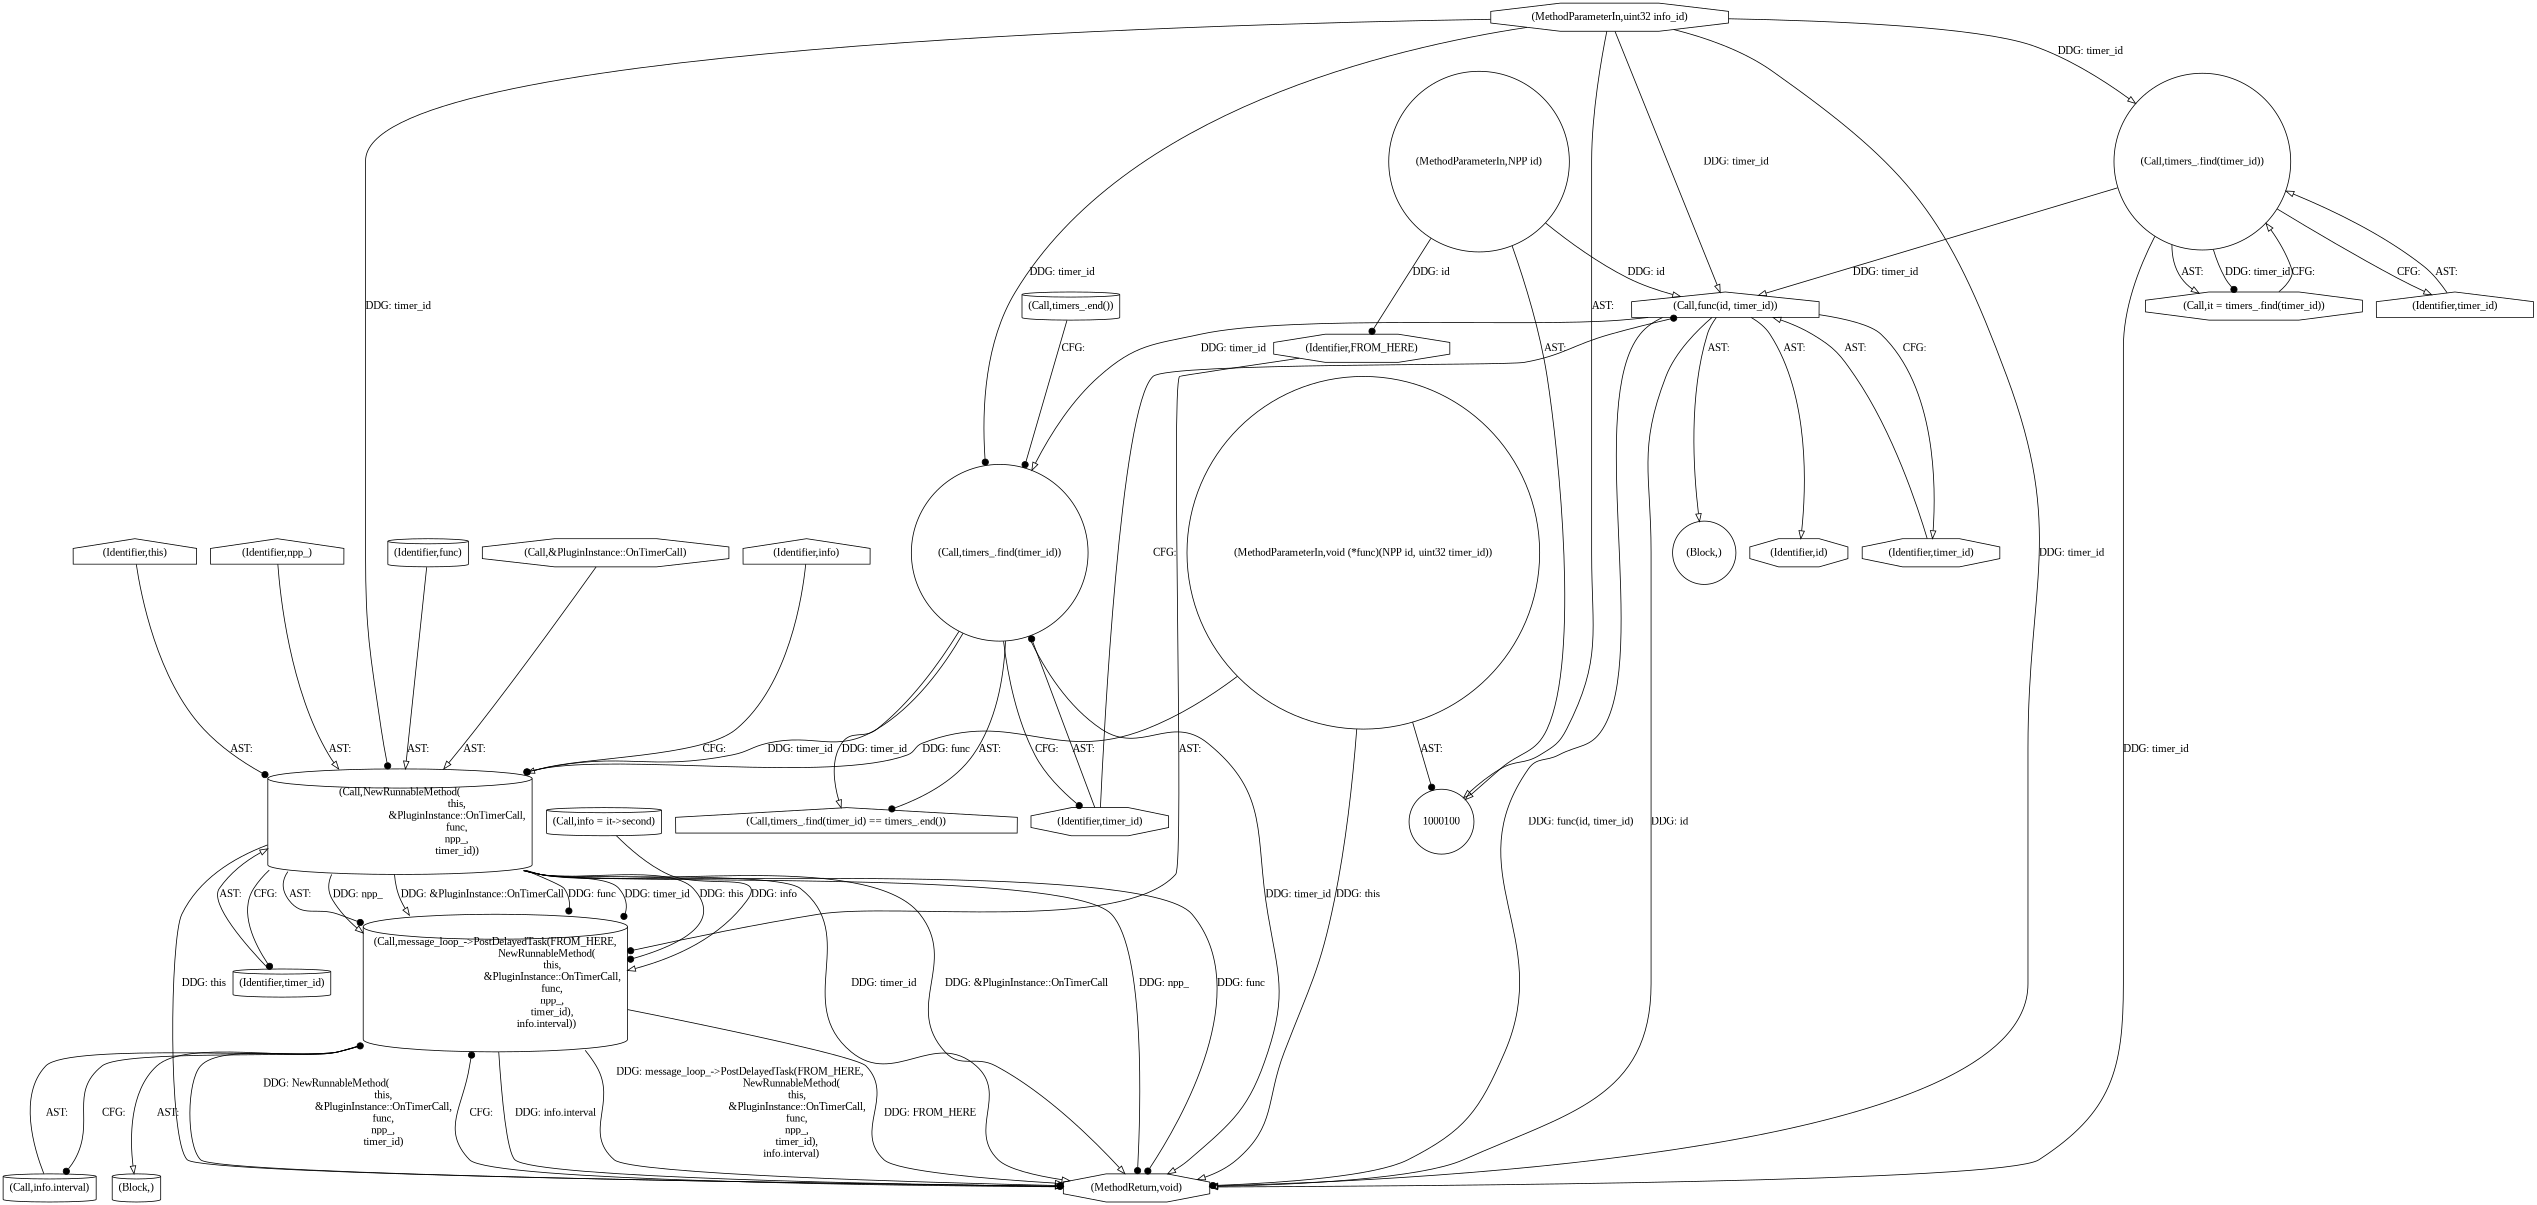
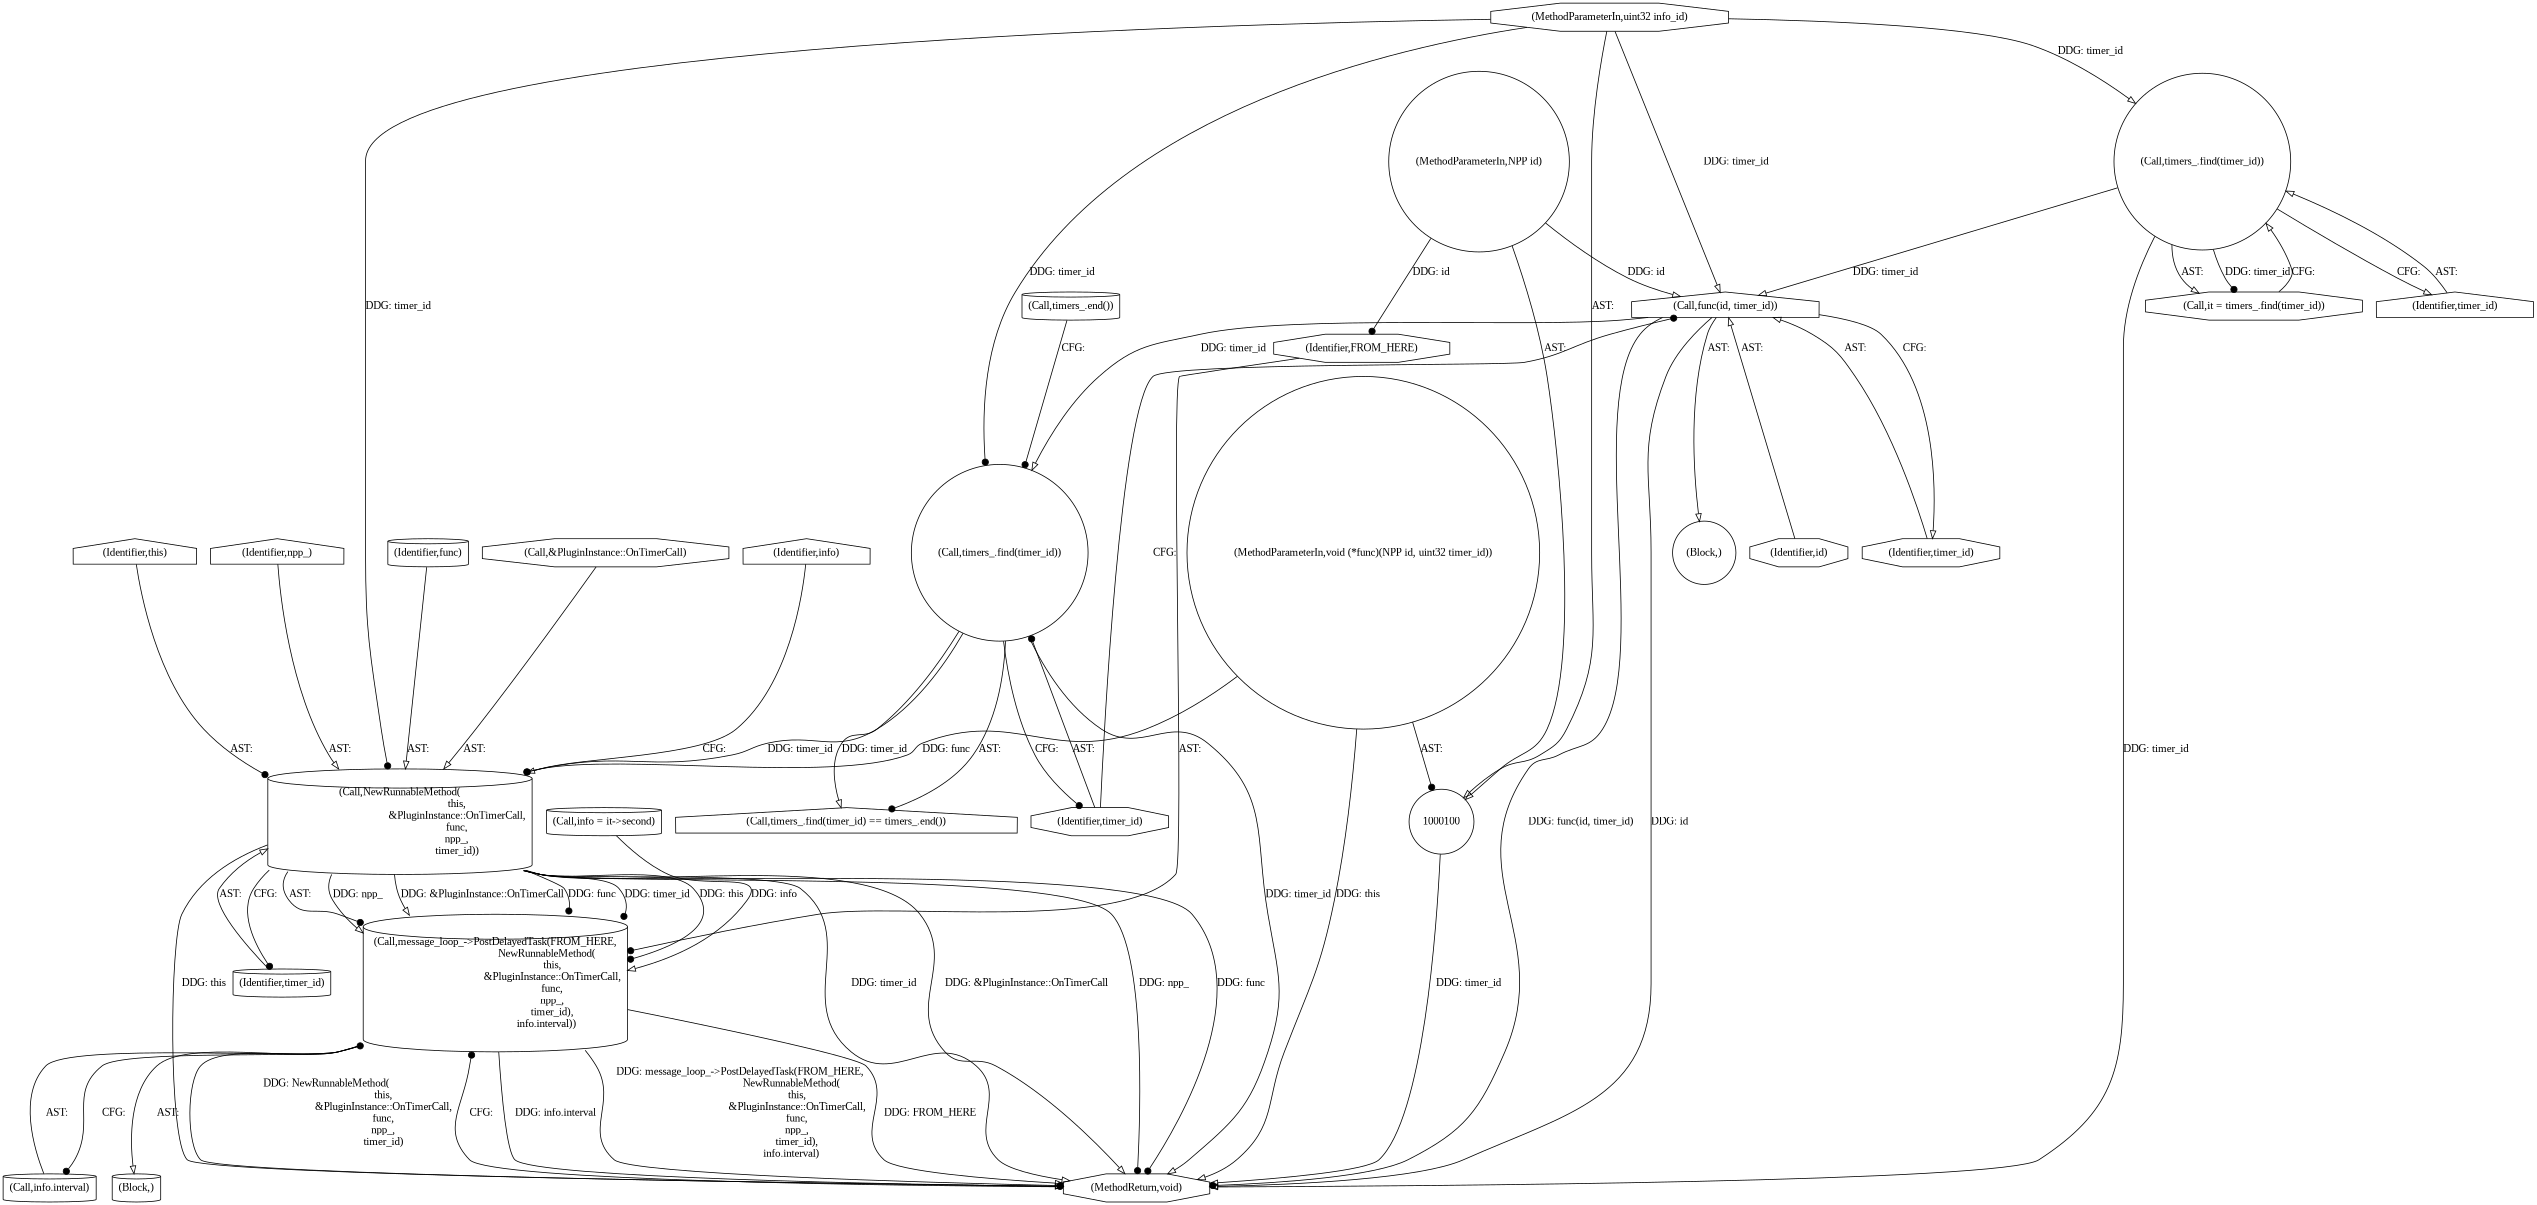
edge "(Call,func(id, timer_id))" -> "(Identifier,id)": reversed
edge "(MethodParameterIn,uint32 info_id)" -> "(MethodReturn,void)": now "1000100" -> "(MethodReturn,void)"
